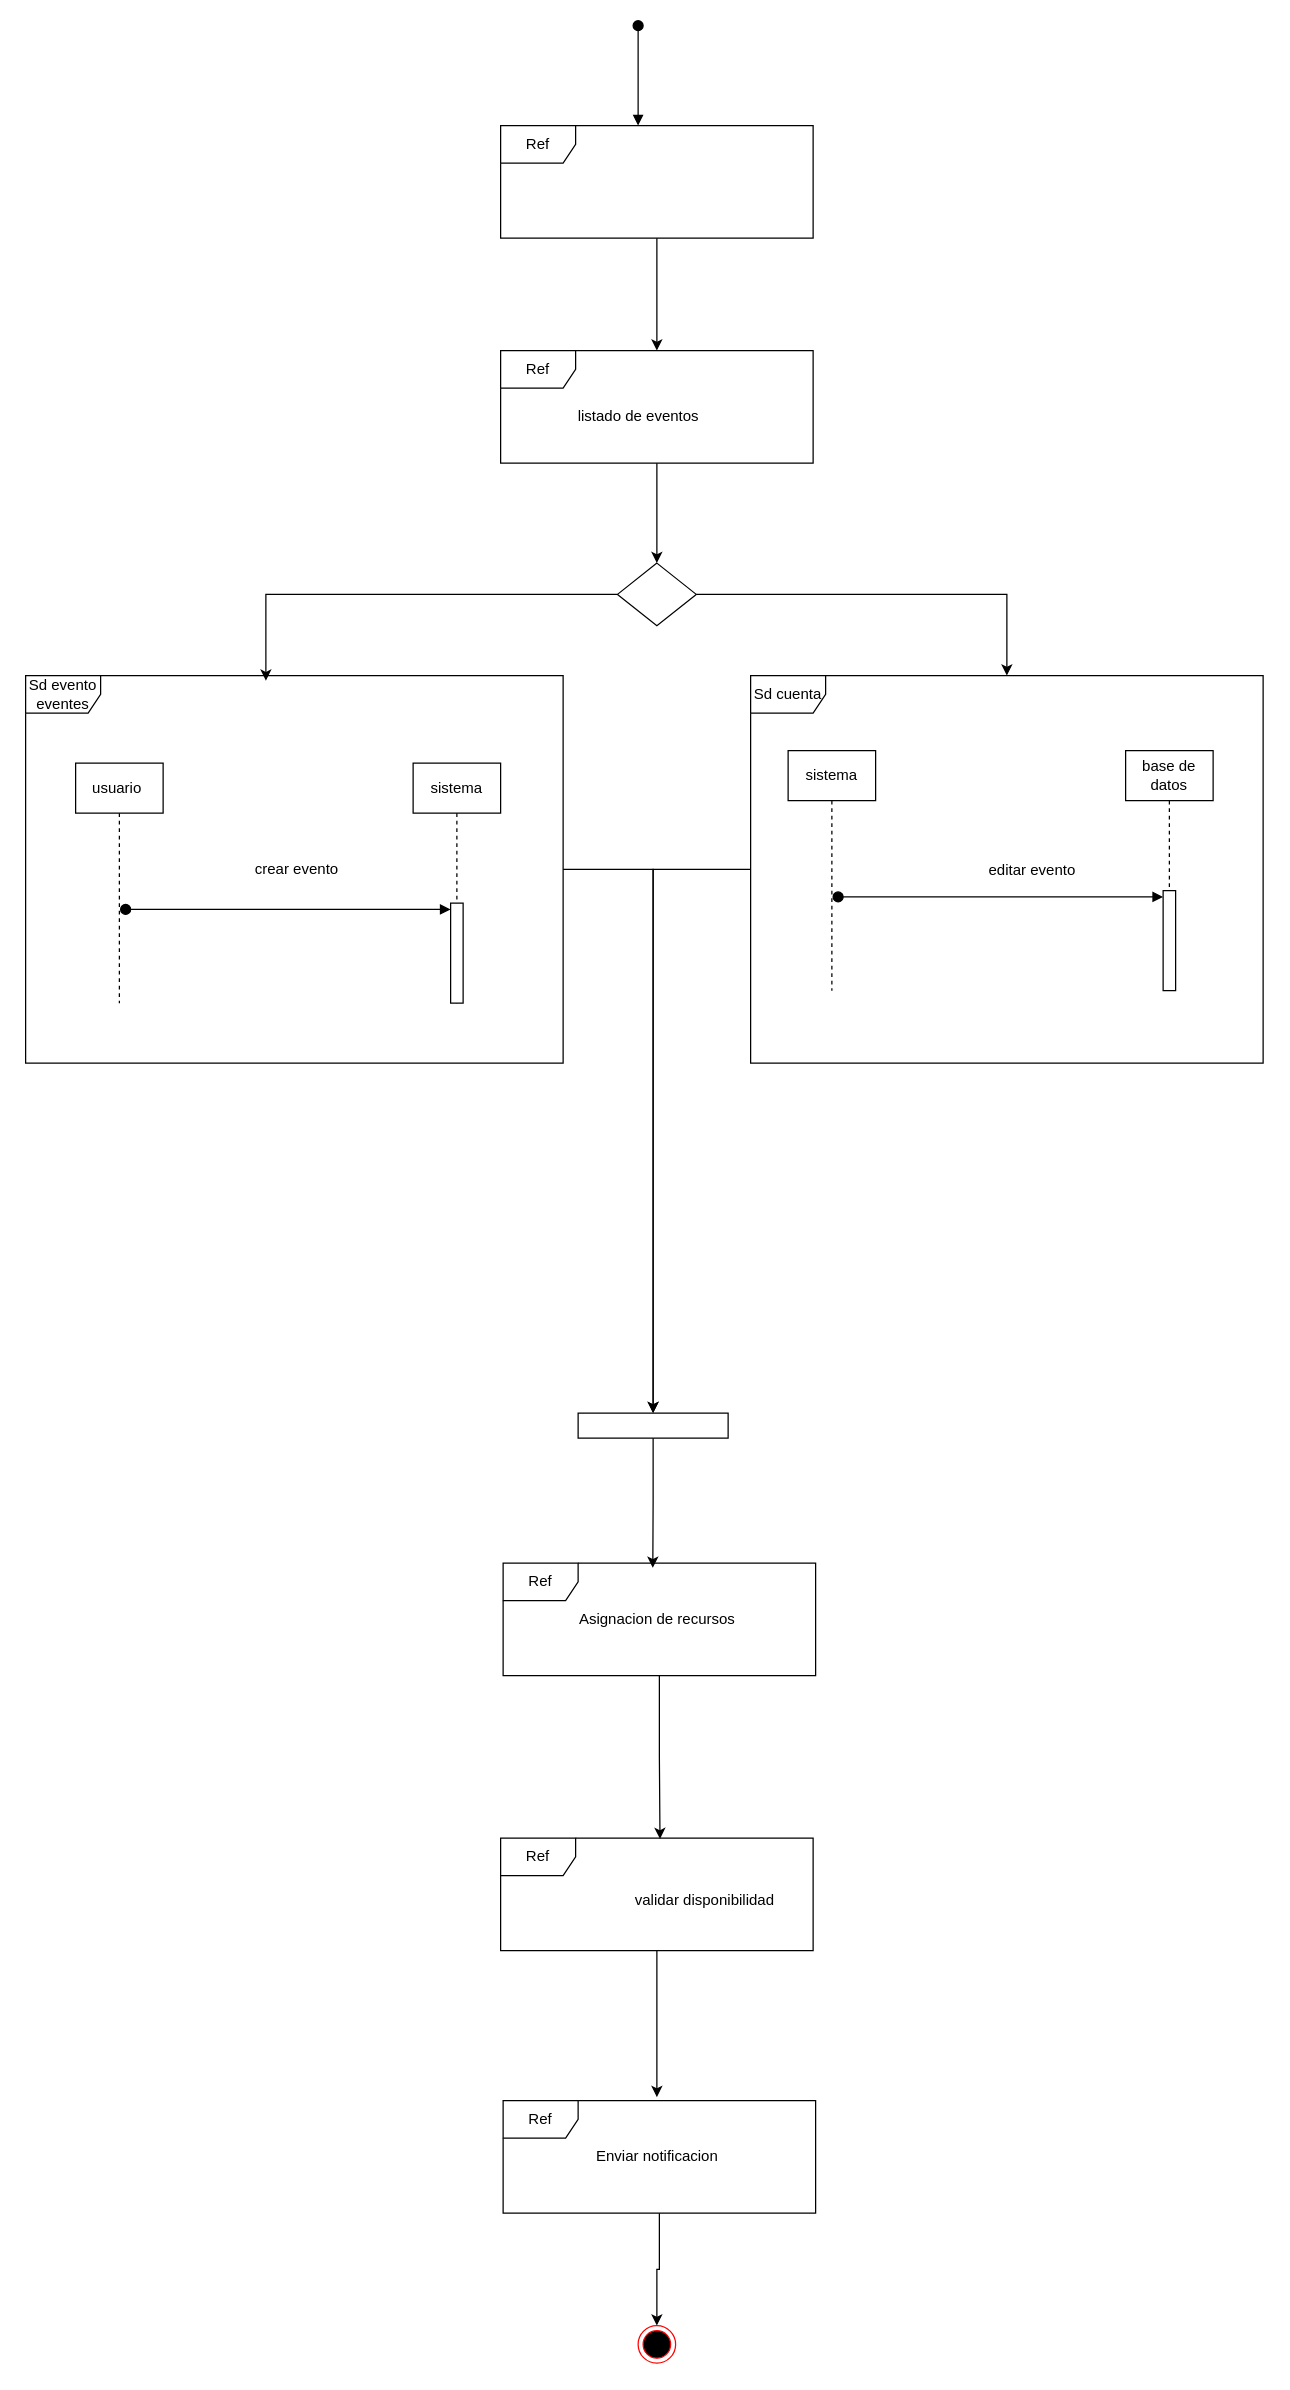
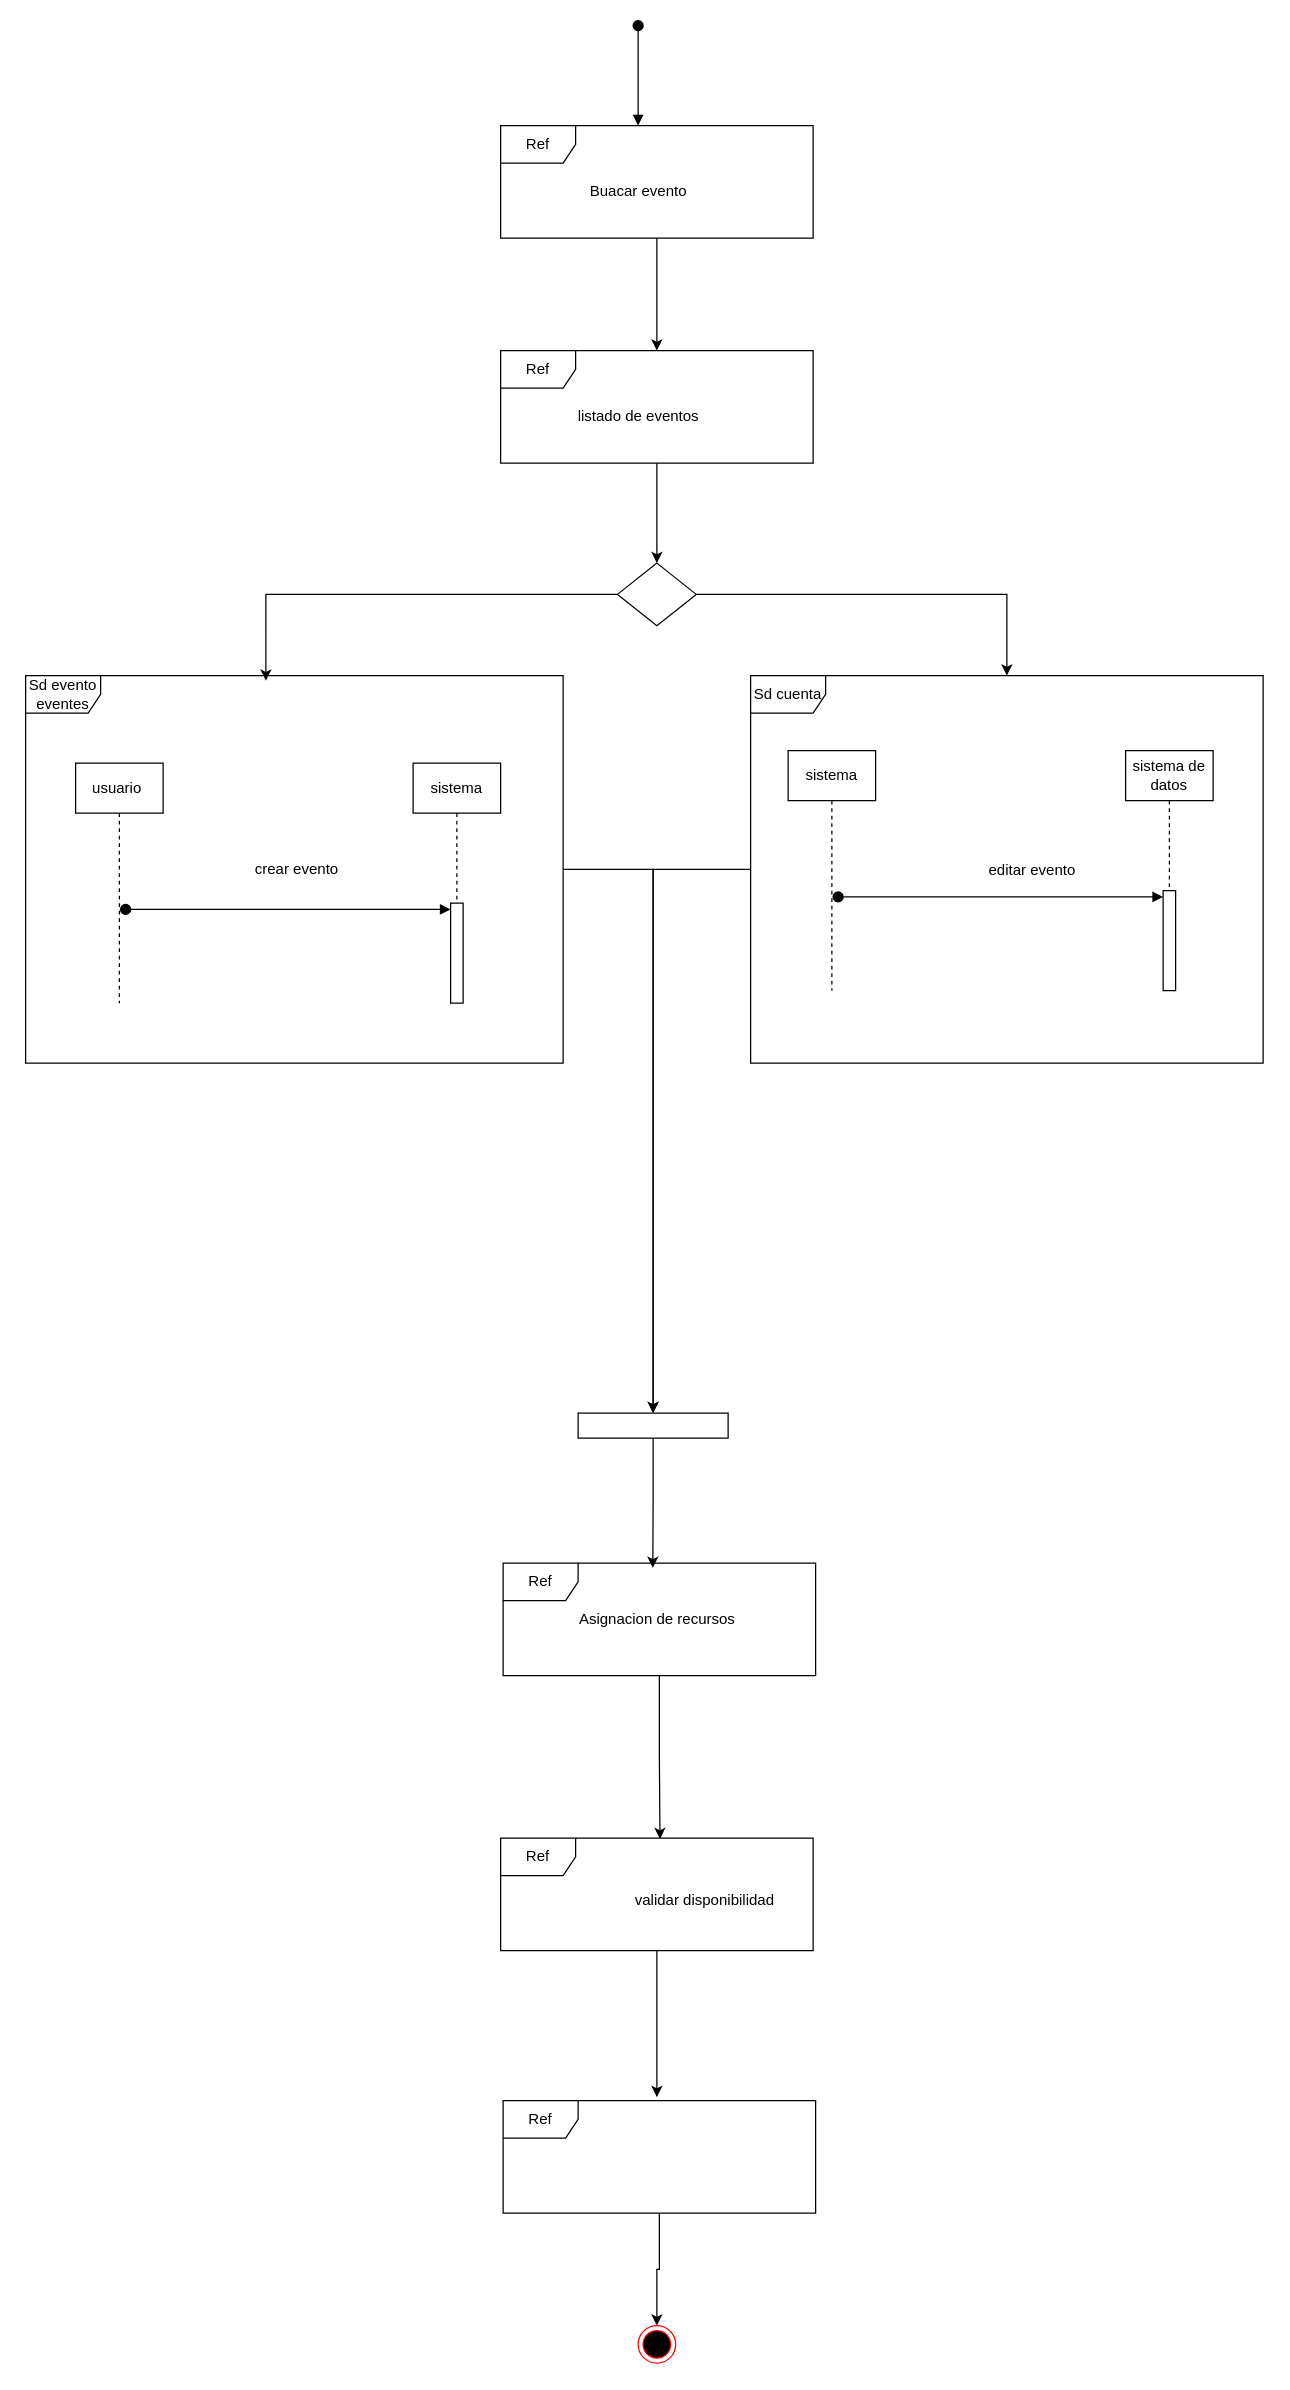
node "Buacar evento": added
node "base de datos": label "base de datos" -> "sistema de datos"
node "Enviar notificacion": removed
